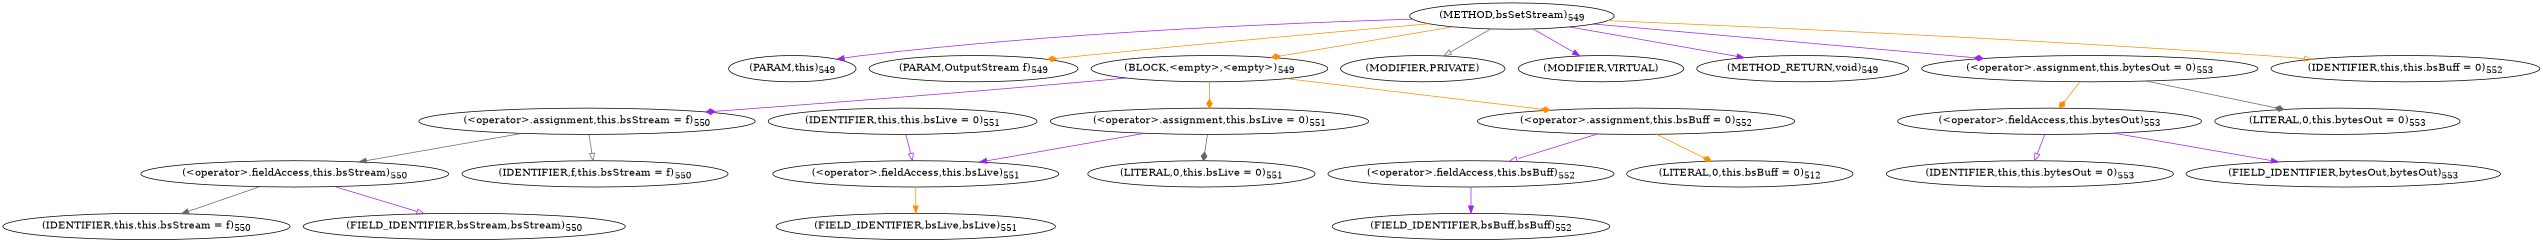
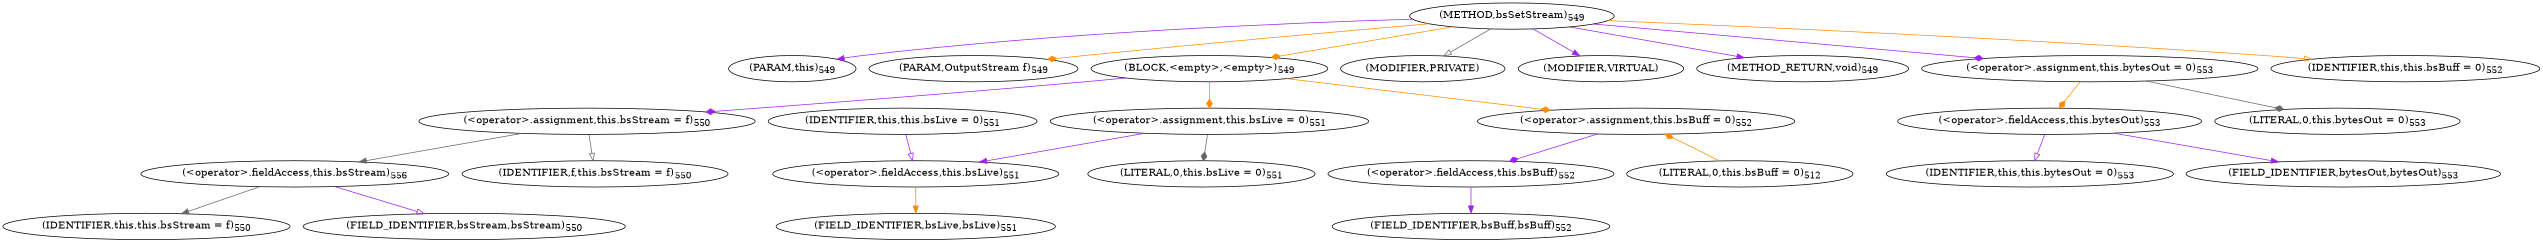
edge "(<operator>.assignment,this.bsBuff = 0)" -> "(<operator>.fieldAccess,this.bsBuff)": arrowhead onormal -> diamond
edge "(<operator>.assignment,this.bsBuff = 0)" -> "(LITERAL,0,this.bsBuff = 0)": reversed
node "(<operator>.fieldAccess,this.bsStream)": text "550" -> "556"
